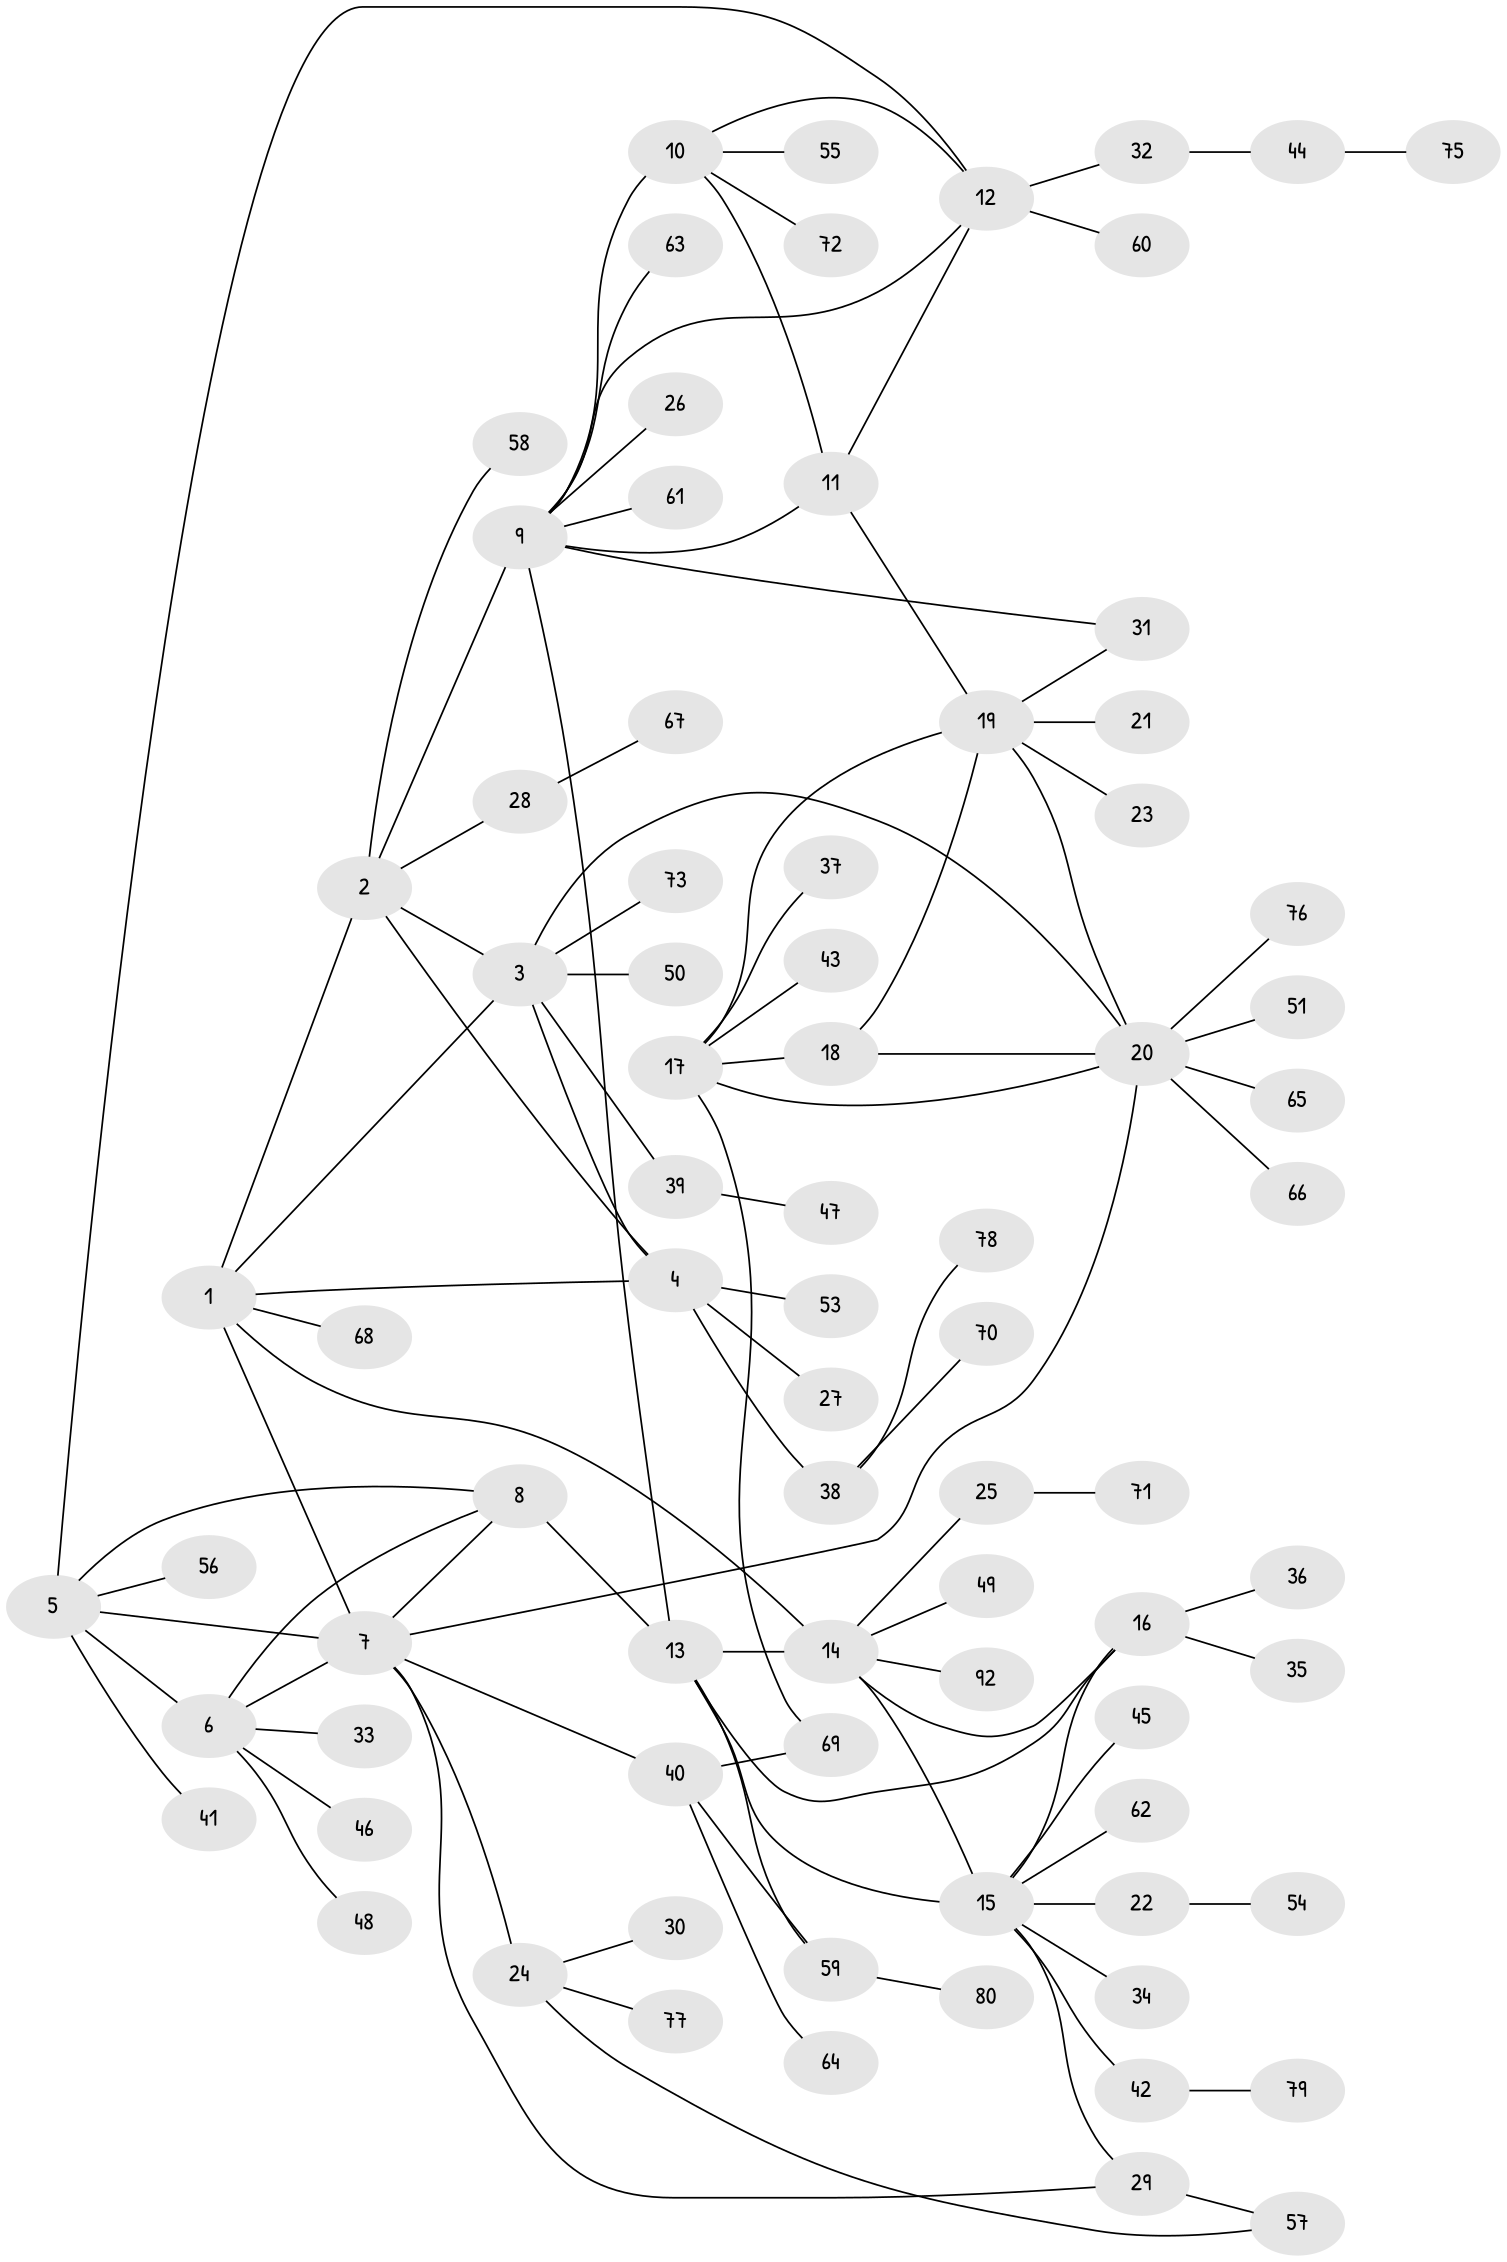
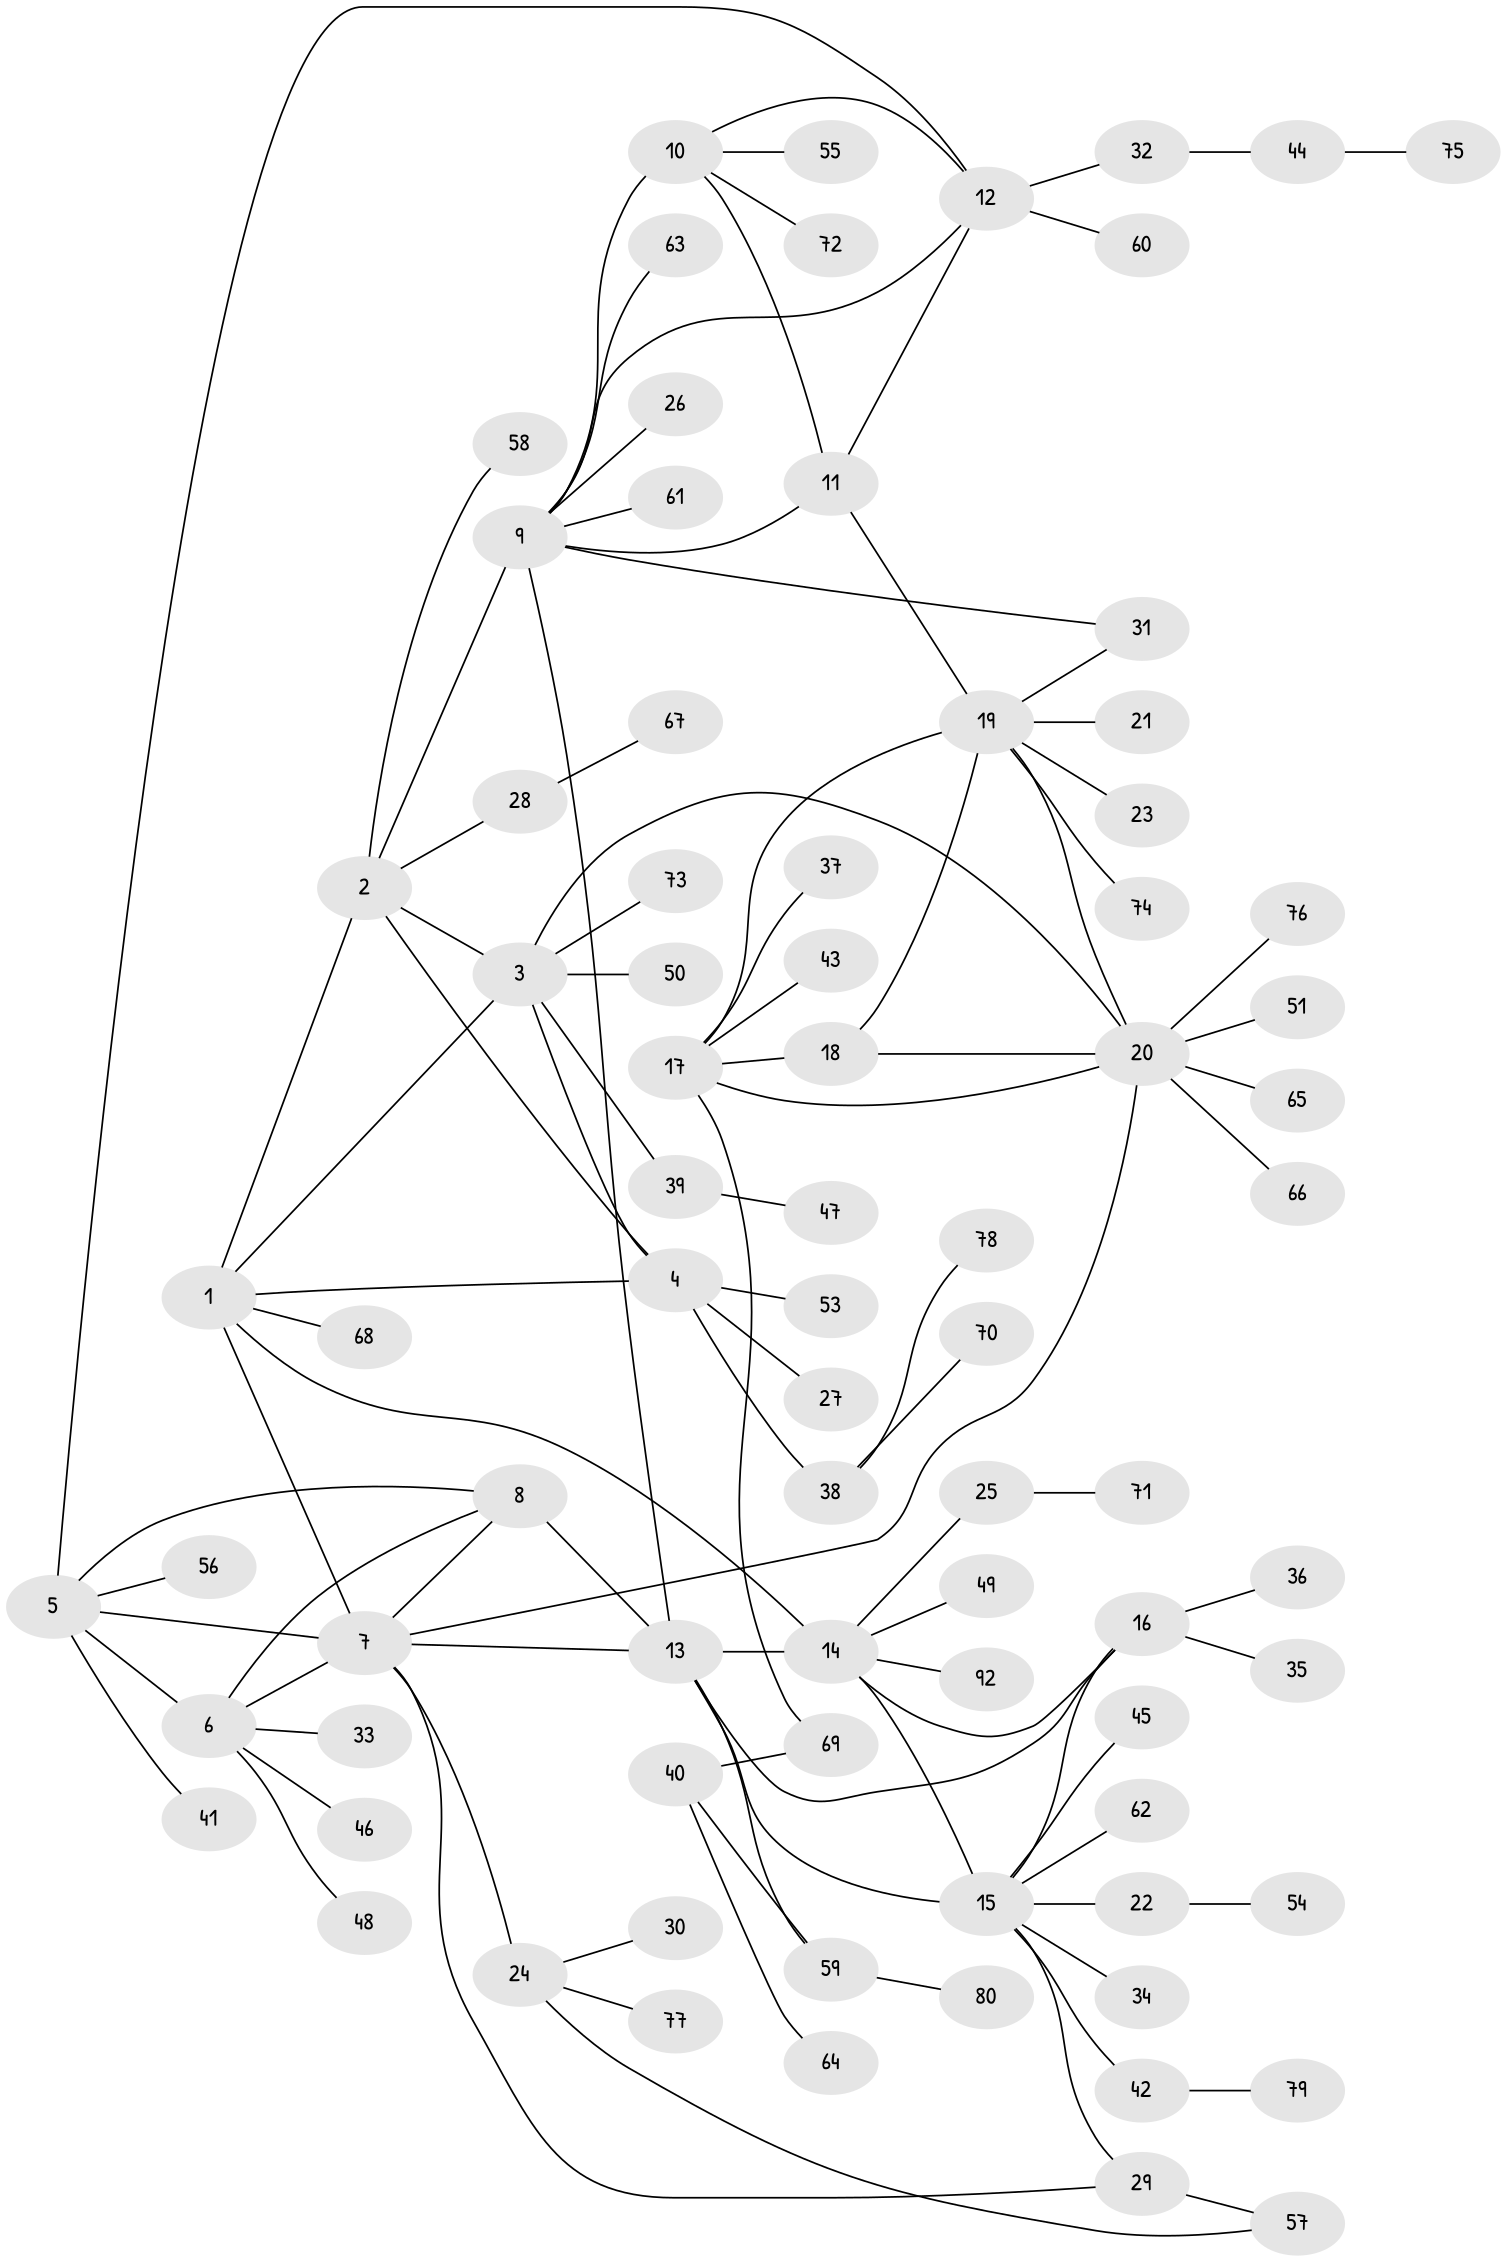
node "74": added
edge "7" -- "40": now "7" -- "13"
